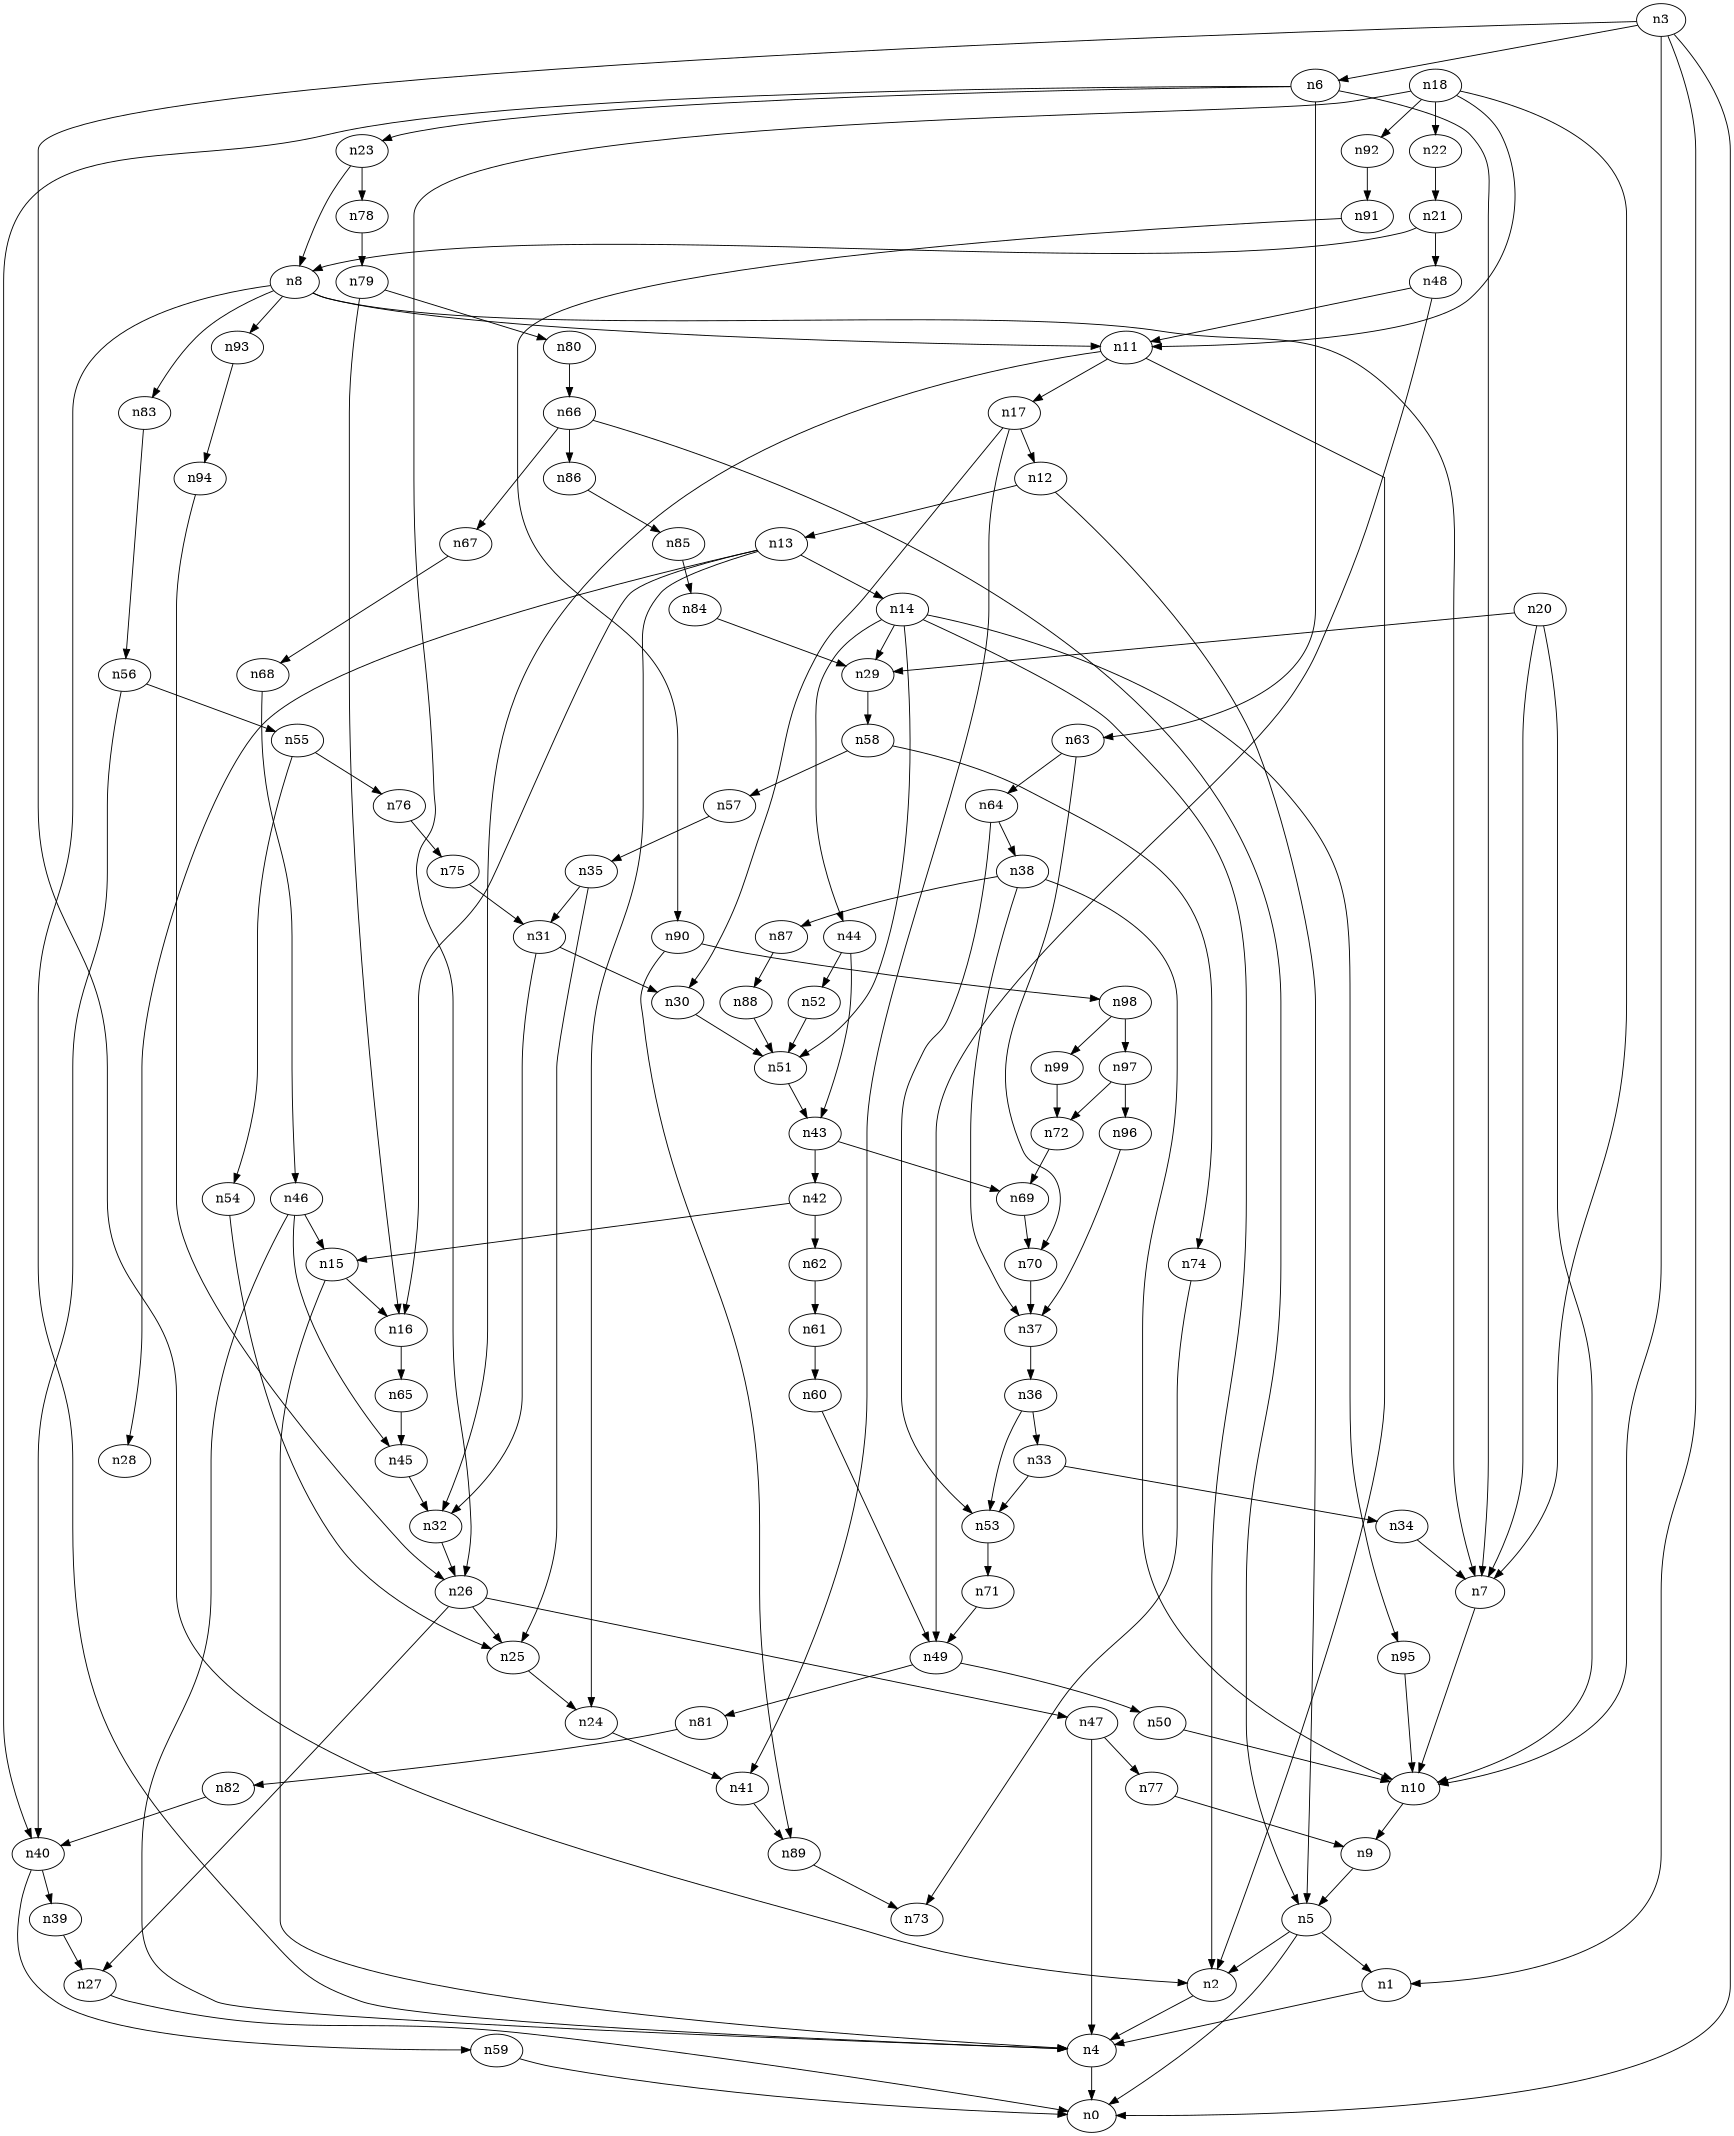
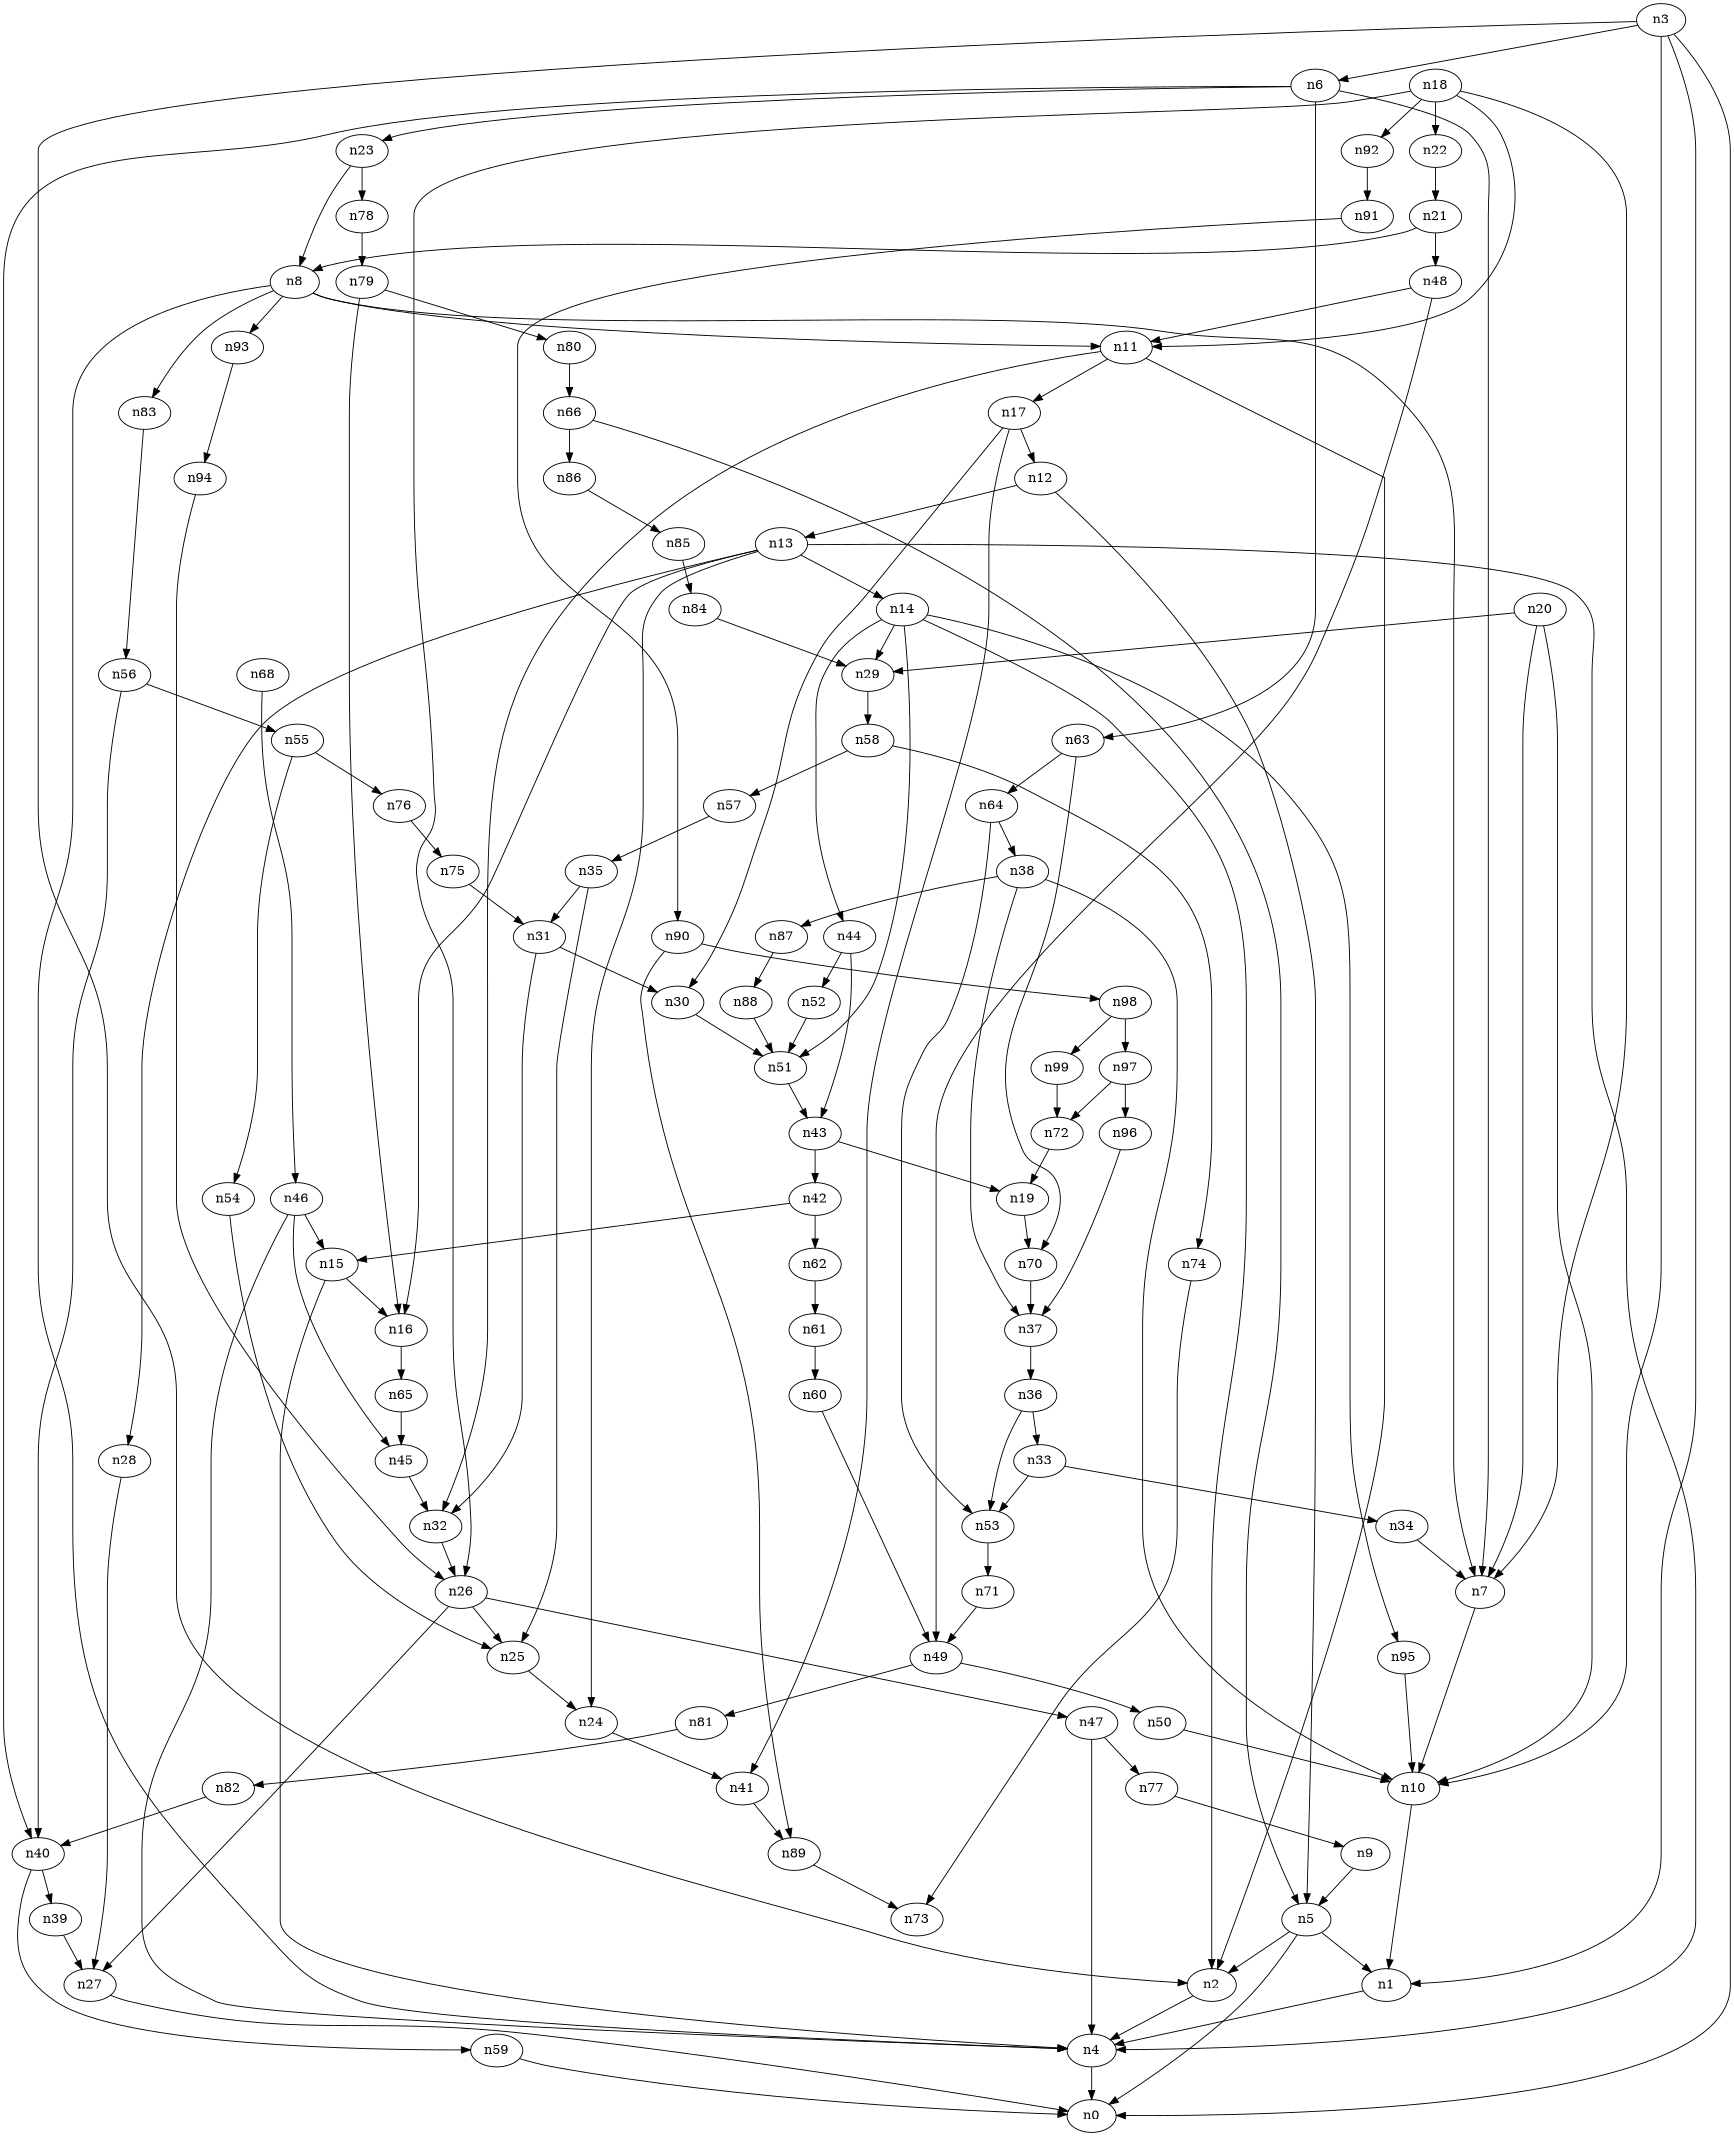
node "n67": removed
edge "n13" -> "n4": added
node "n69": label "n69" -> "n19"
edge "n28" -> "n27": added
edge "n10" -> "n9": now "n10" -> "n1"
